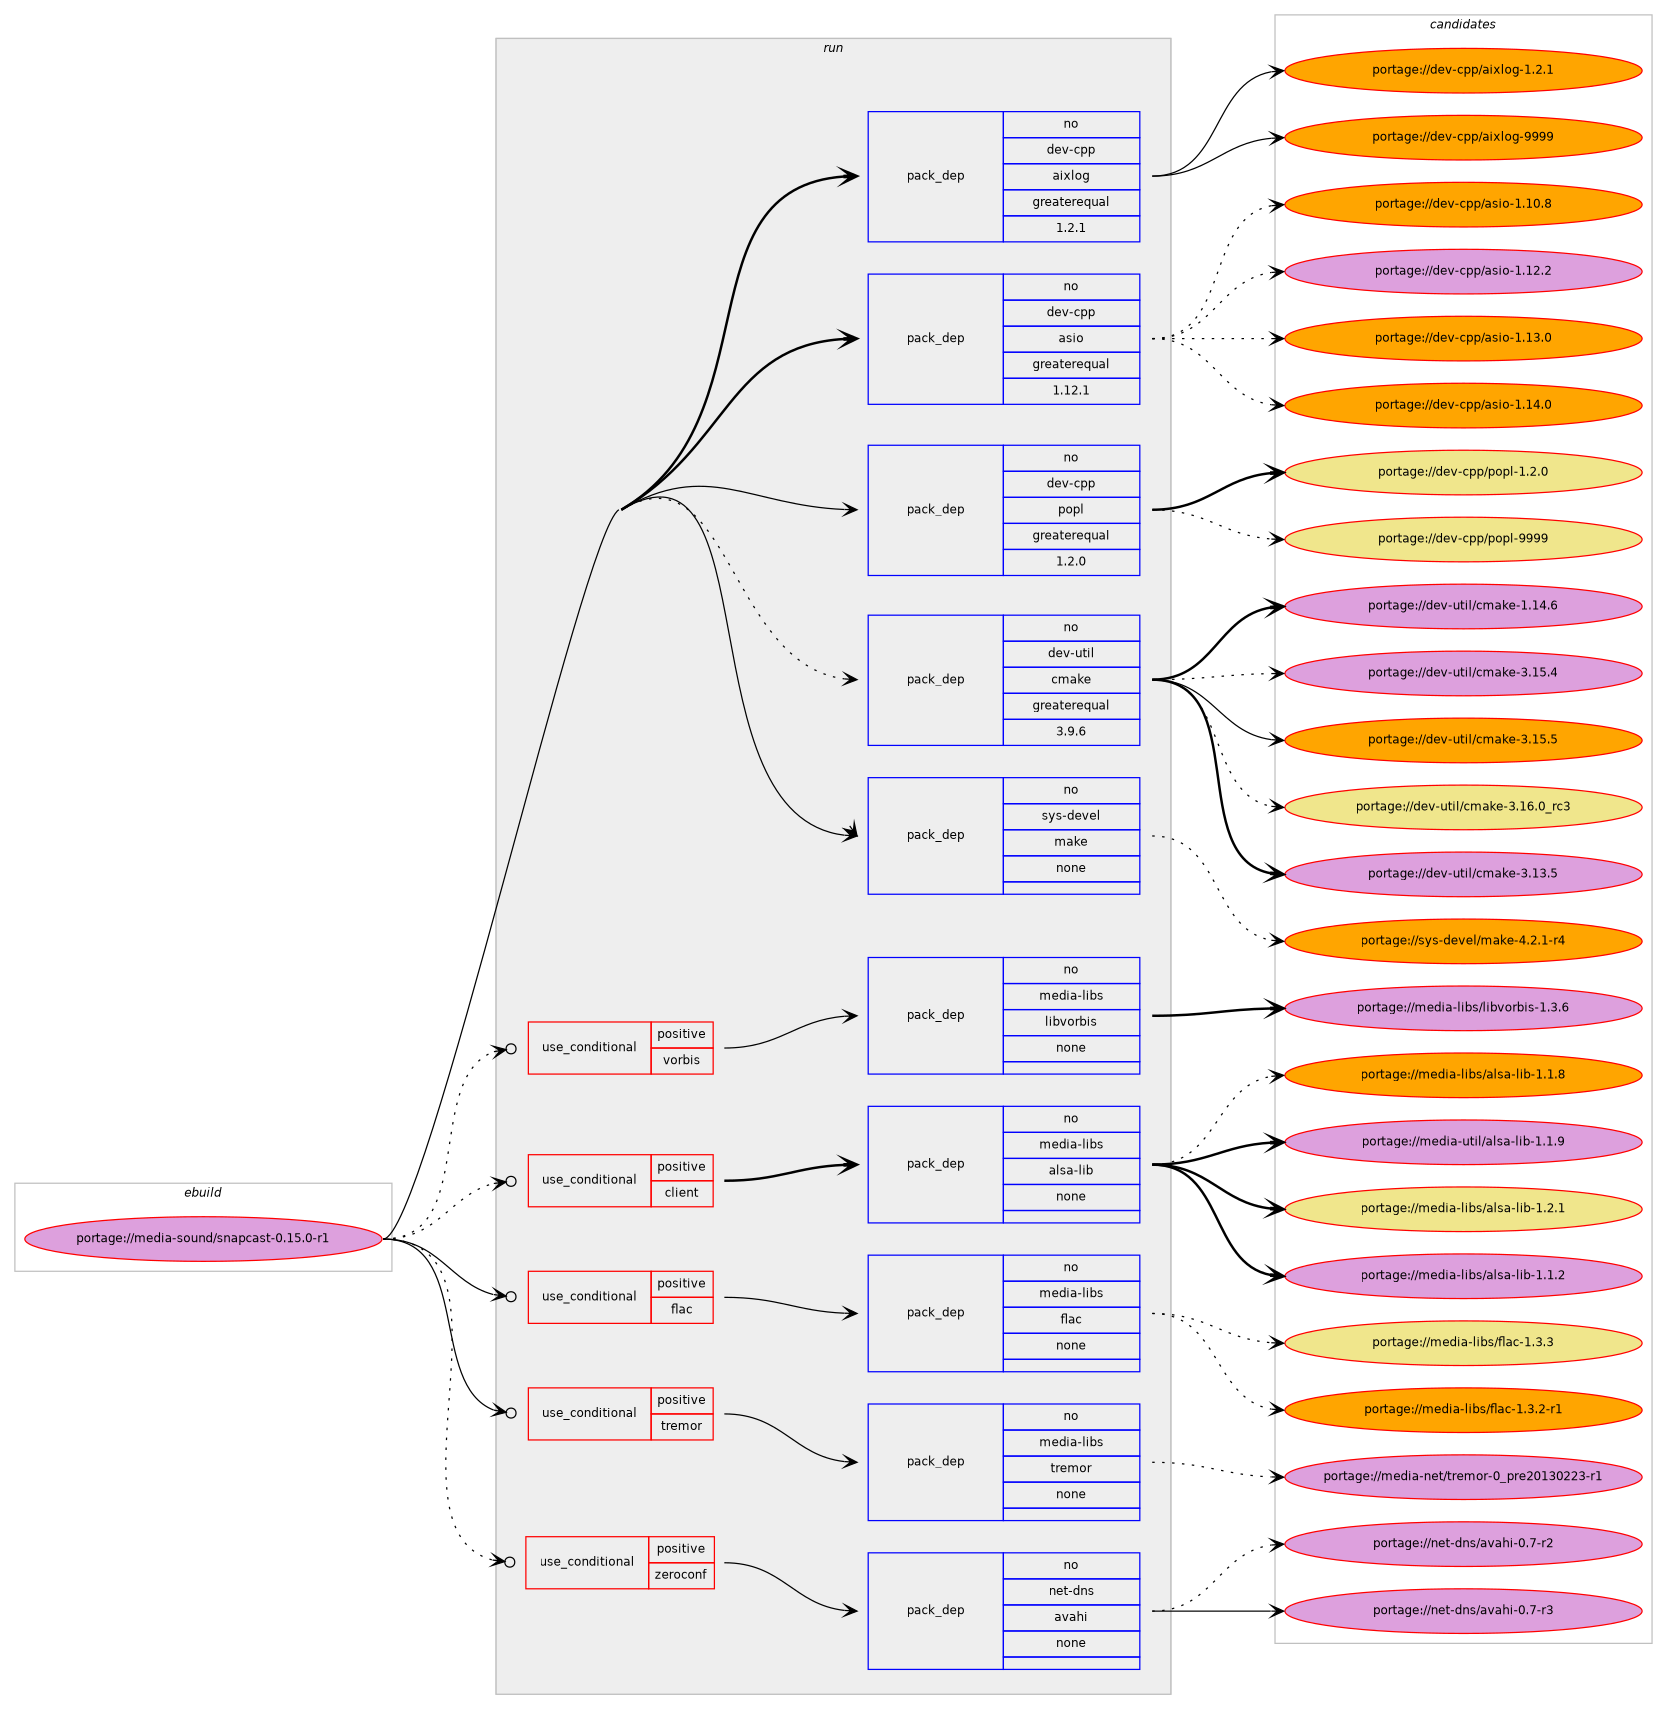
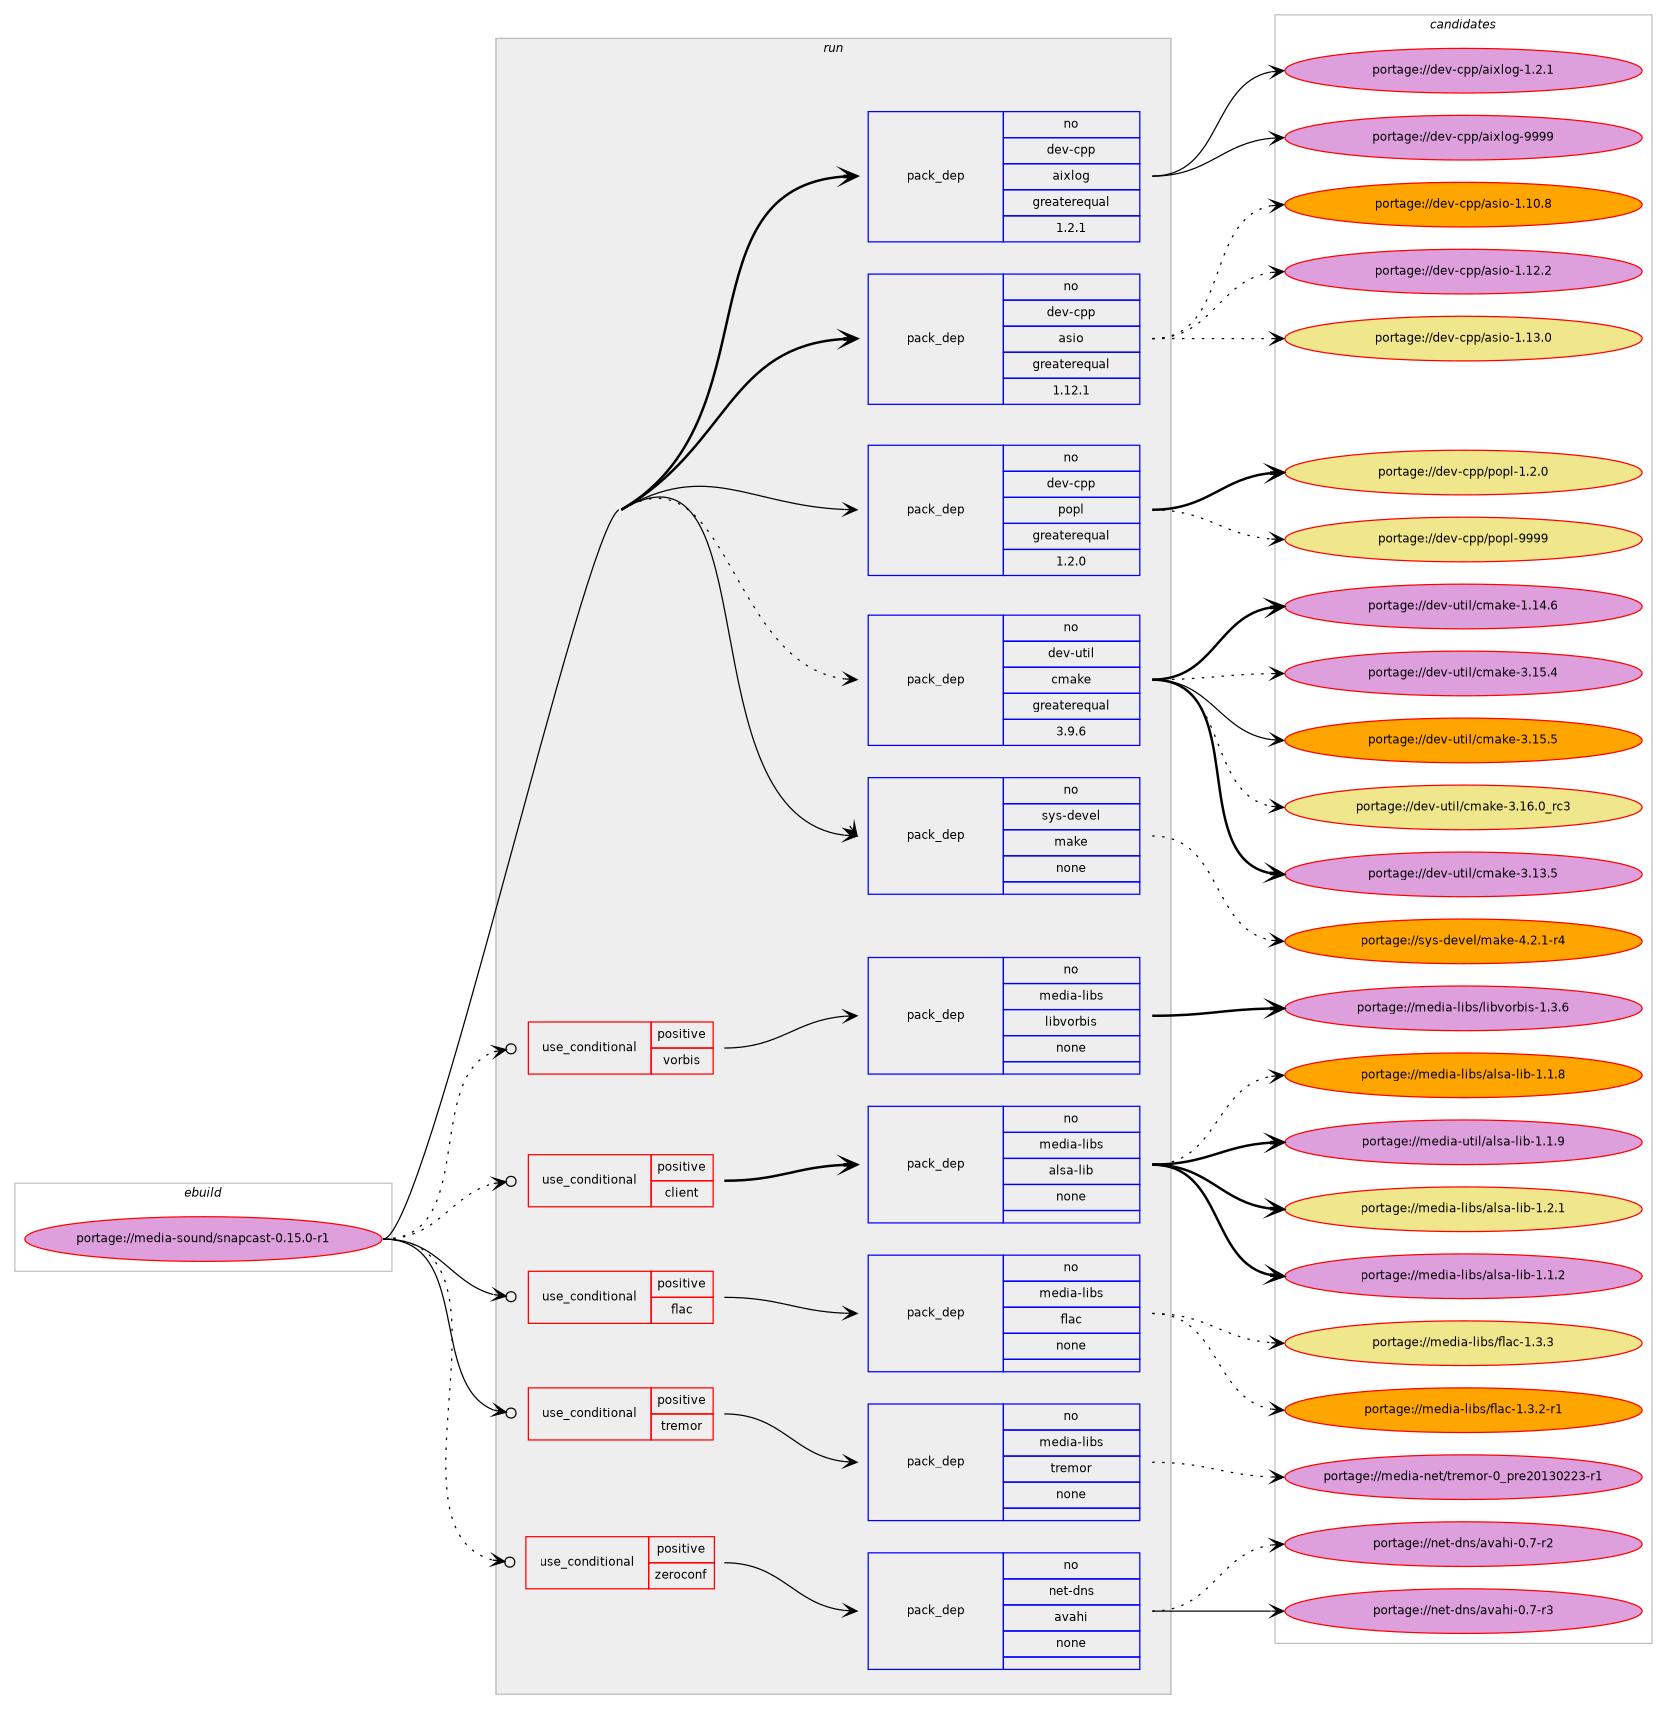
node "portage://dev-cpp/aixlog-1.2.1": fillcolor orange -> plum
node "portage://dev-cpp/aixlog-9999": fillcolor orange -> plum
node "portage://dev-cpp/asio-1.13.0": fillcolor orange -> khaki
node "portage://dev-cpp/asio-1.14.0": removed
